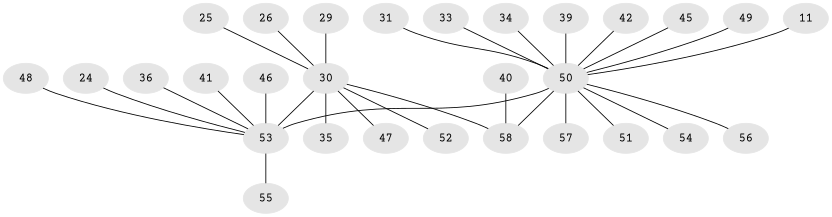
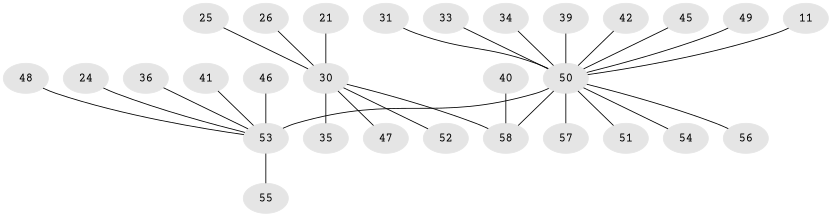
node "29": label "29" -> "21"
edge "30" -- "53": removed
